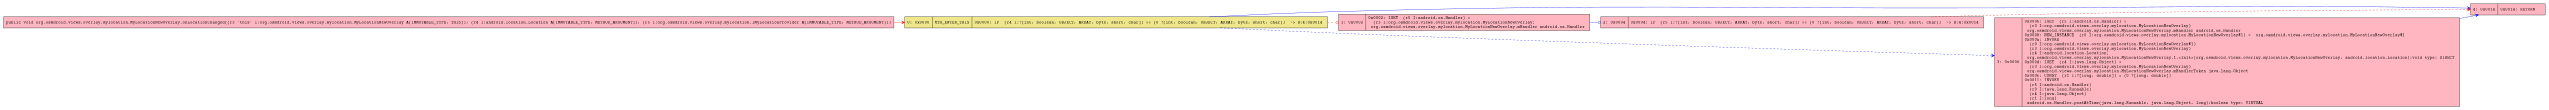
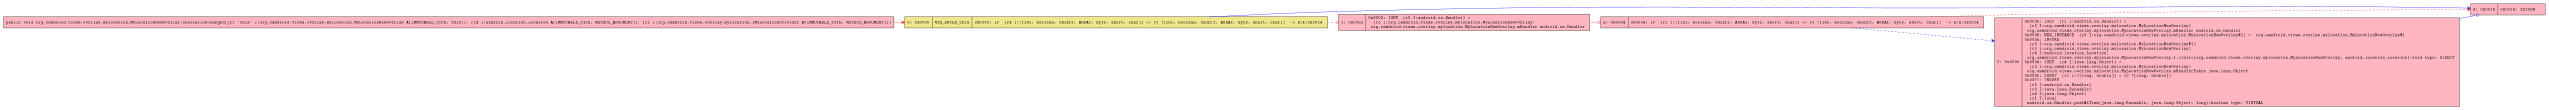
edge "3: 0x0006" -> "4: 0x0014": arrowhead vee -> odot
edge "1: 0x0002" -> "2: 0x0004": color blue -> red
edge "0: 0x0000" -> "3: 0x0006": now "2: 0x0004" -> "3: 0x0006"
